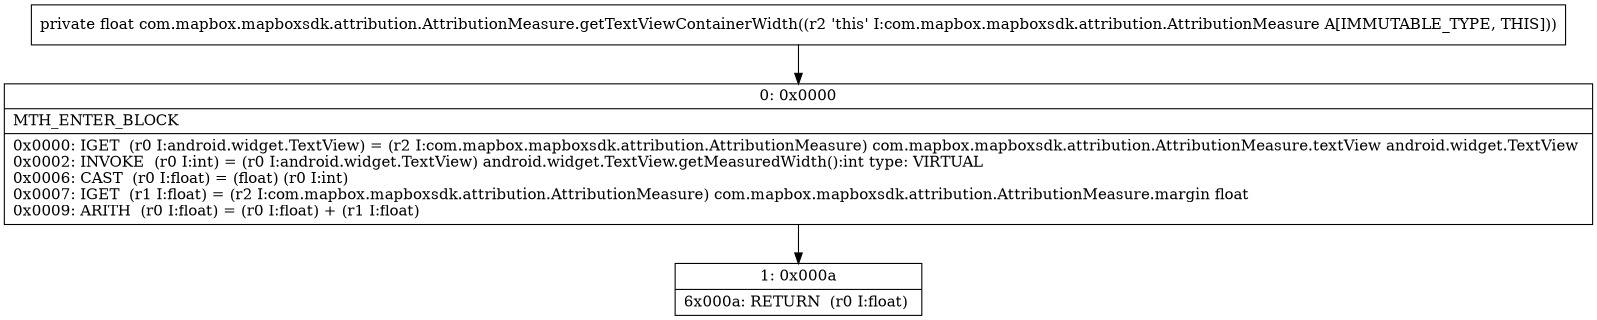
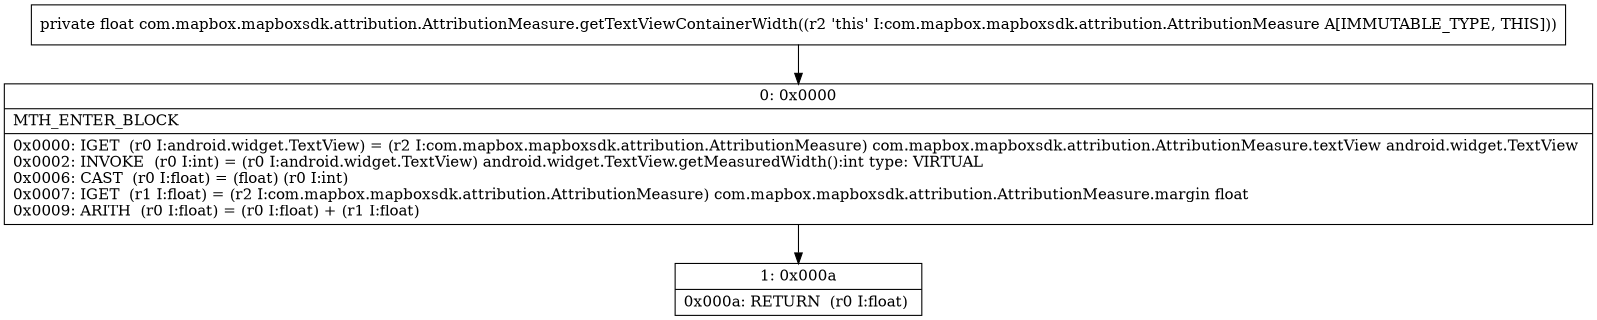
node "1: 0x000a": text "6x000a: RETURN  (r0 I:float)" -> "0x000a: RETURN  (r0 I:float)"
